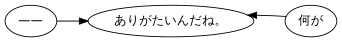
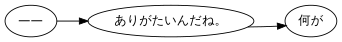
edge "何が" -> "ありがたいんだね。": reversed
